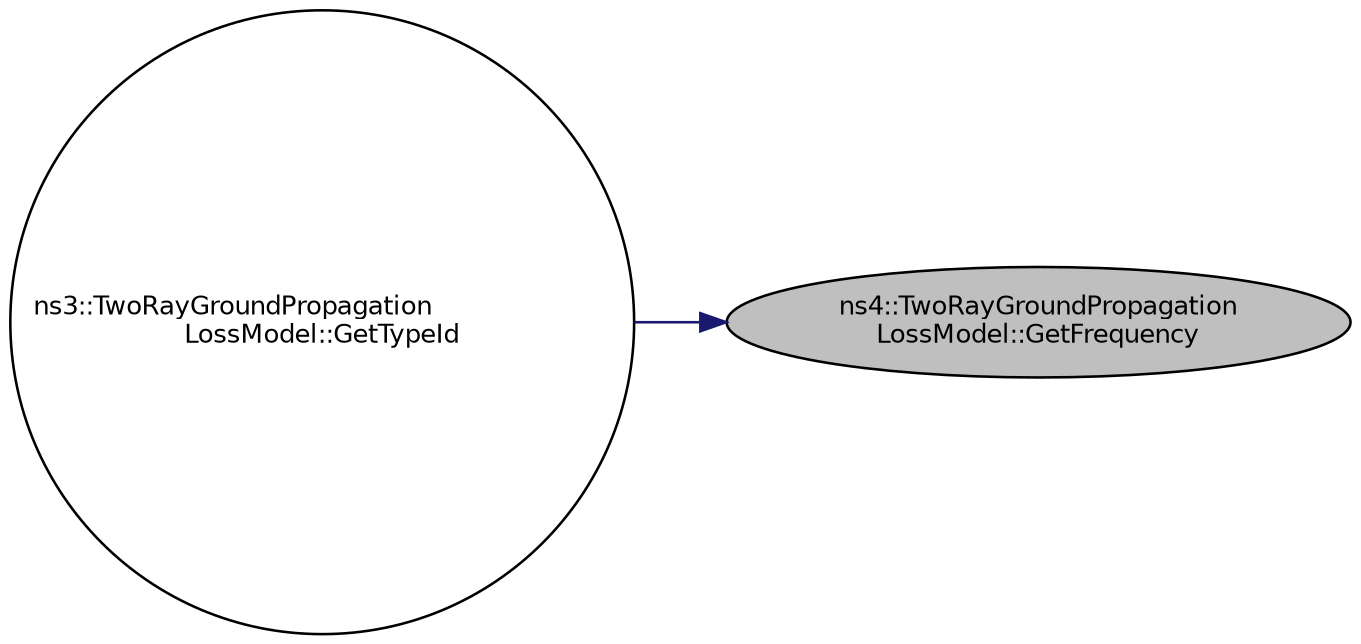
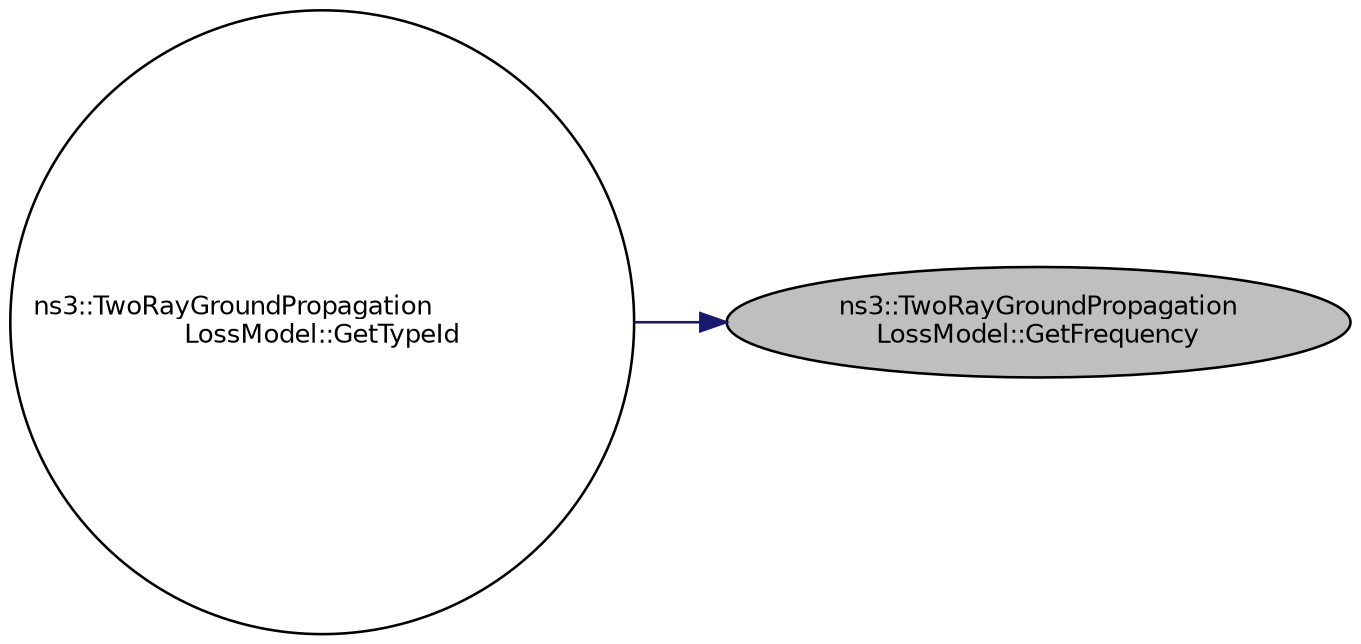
node "ns4::TwoRayGroundPropagation LossModel::GetFrequency": label "ns4::TwoRayGroundPropagation LossModel::GetFrequency" -> "ns3::TwoRayGroundPropagation LossModel::GetFrequency"
